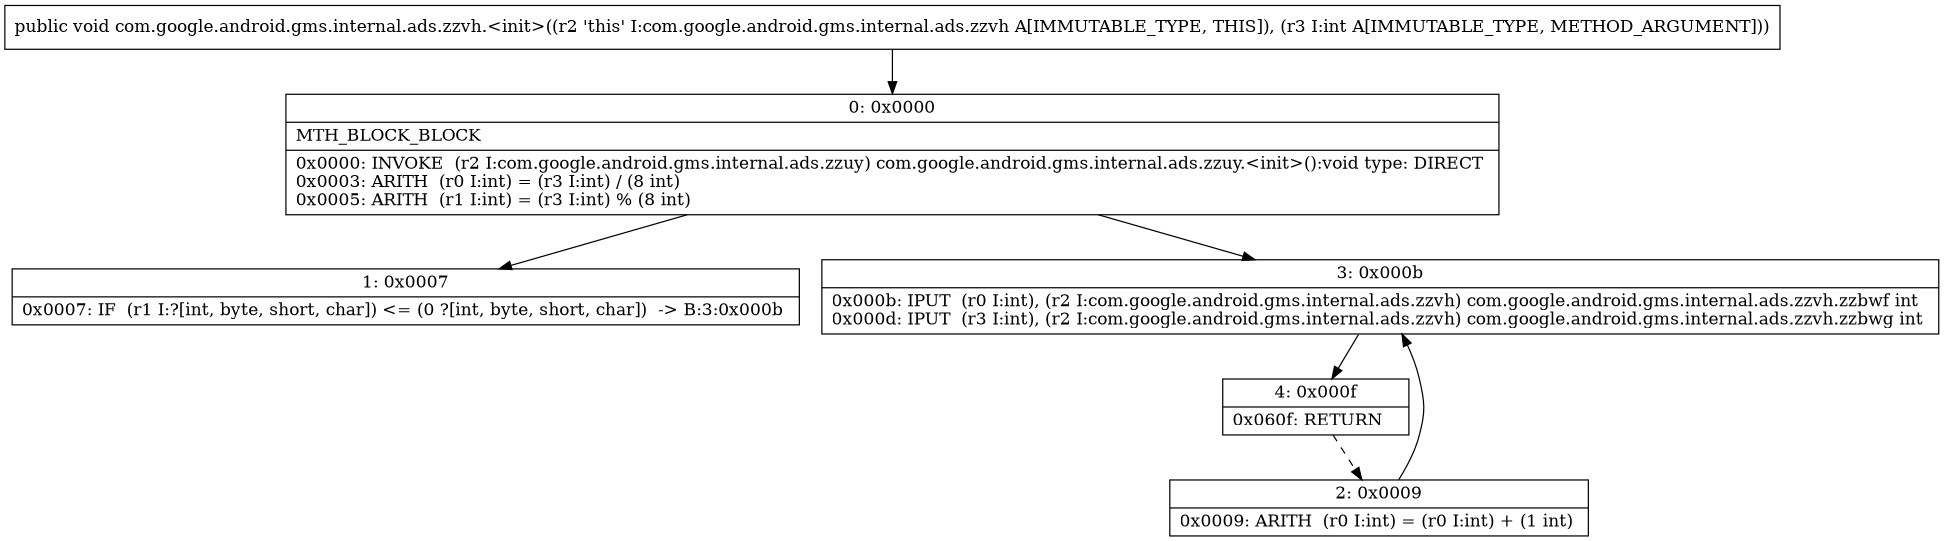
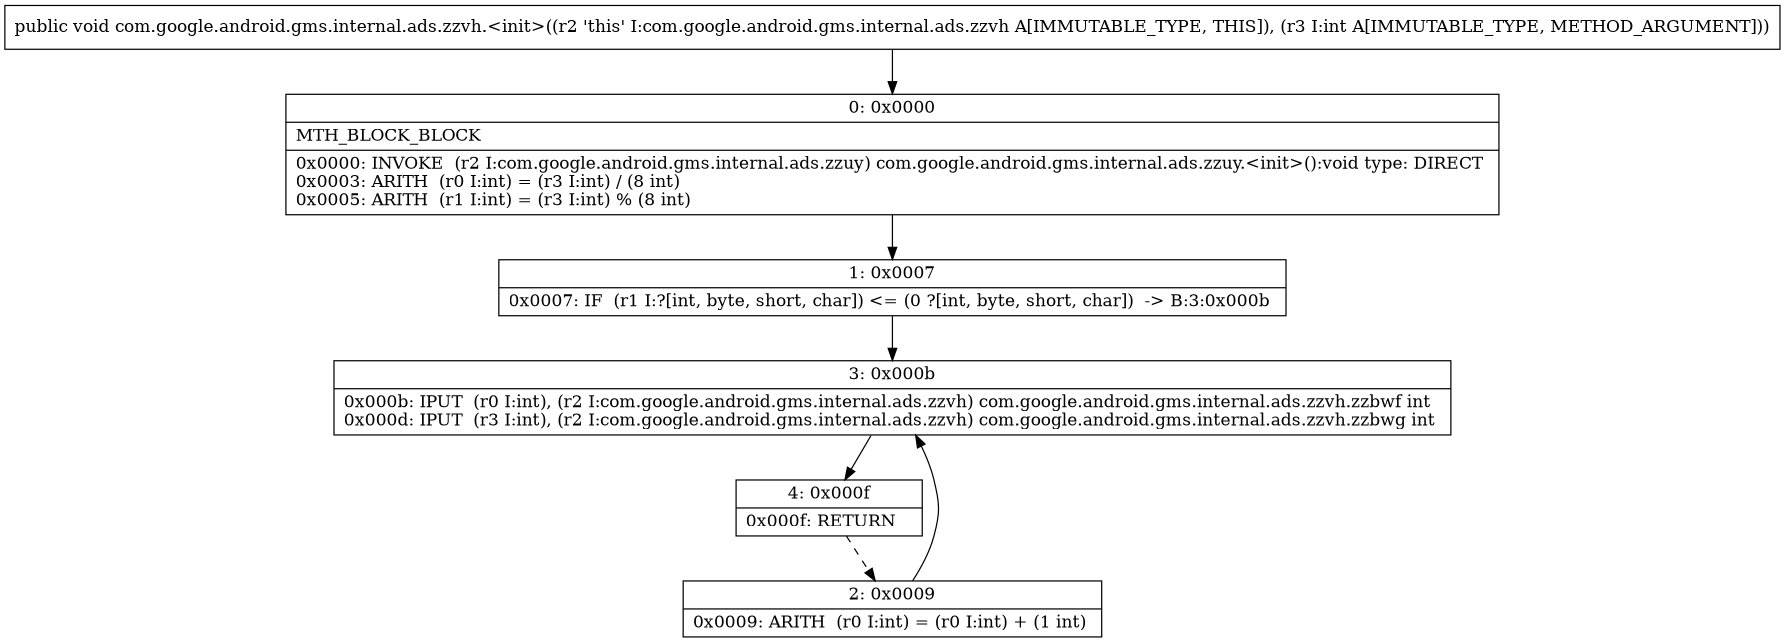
edge "0: 0x0000" -> "3: 0x000b": now "1: 0x0007" -> "3: 0x000b"
node "4: 0x000f": text "0x060f: RETURN" -> "0x000f: RETURN"
